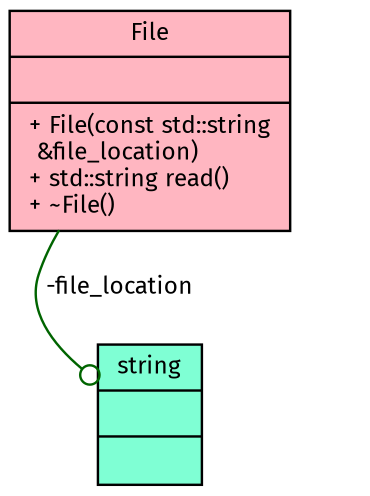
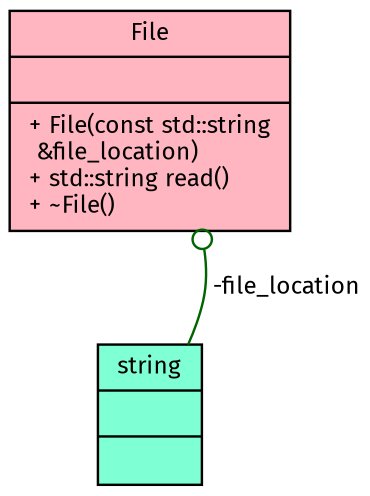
edge "File" -> "string": reversed
